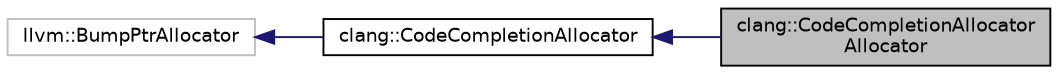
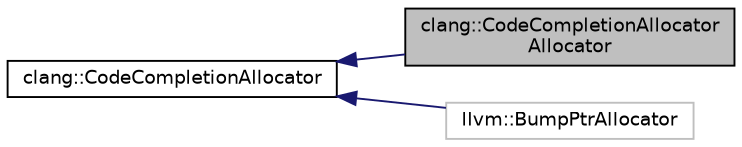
edge "clang::CodeCompletionAllocator" -> "llvm::BumpPtrAllocator": reversed
